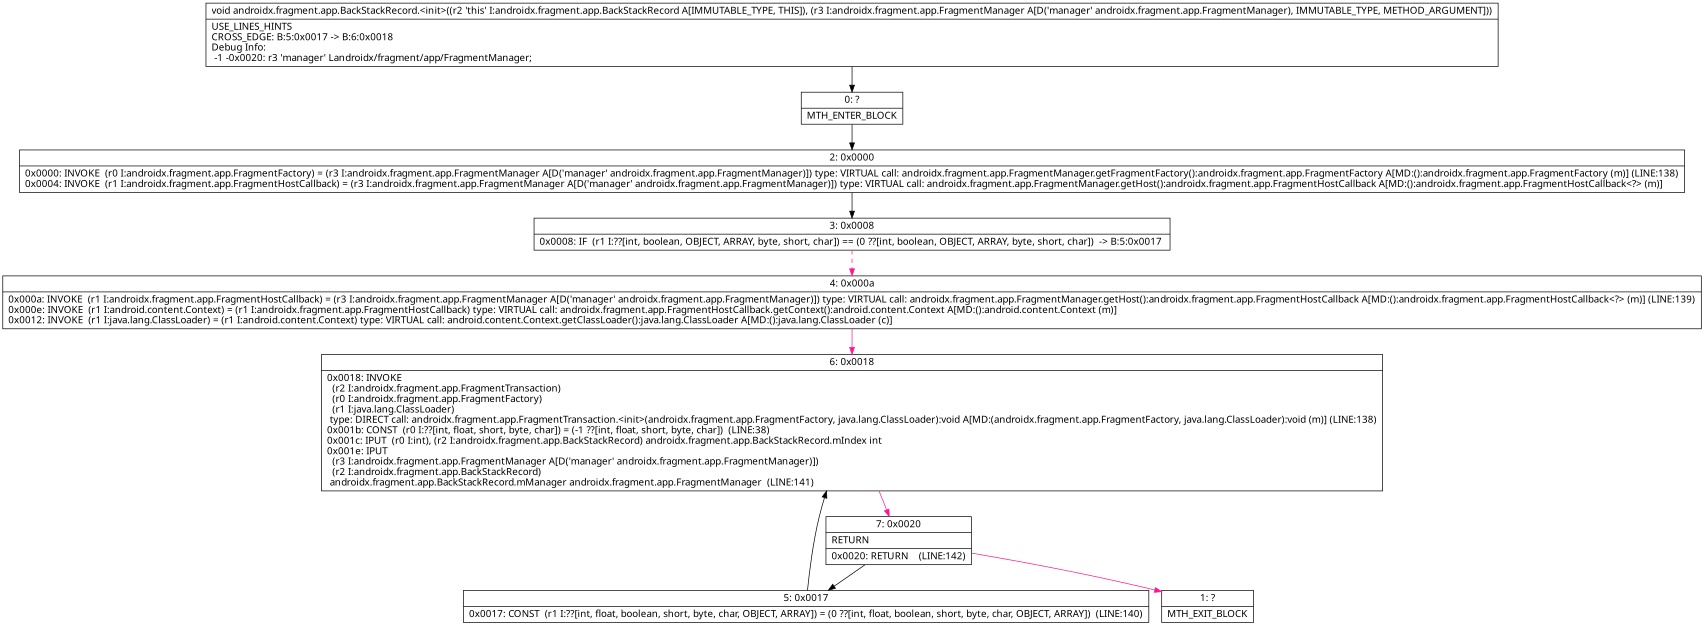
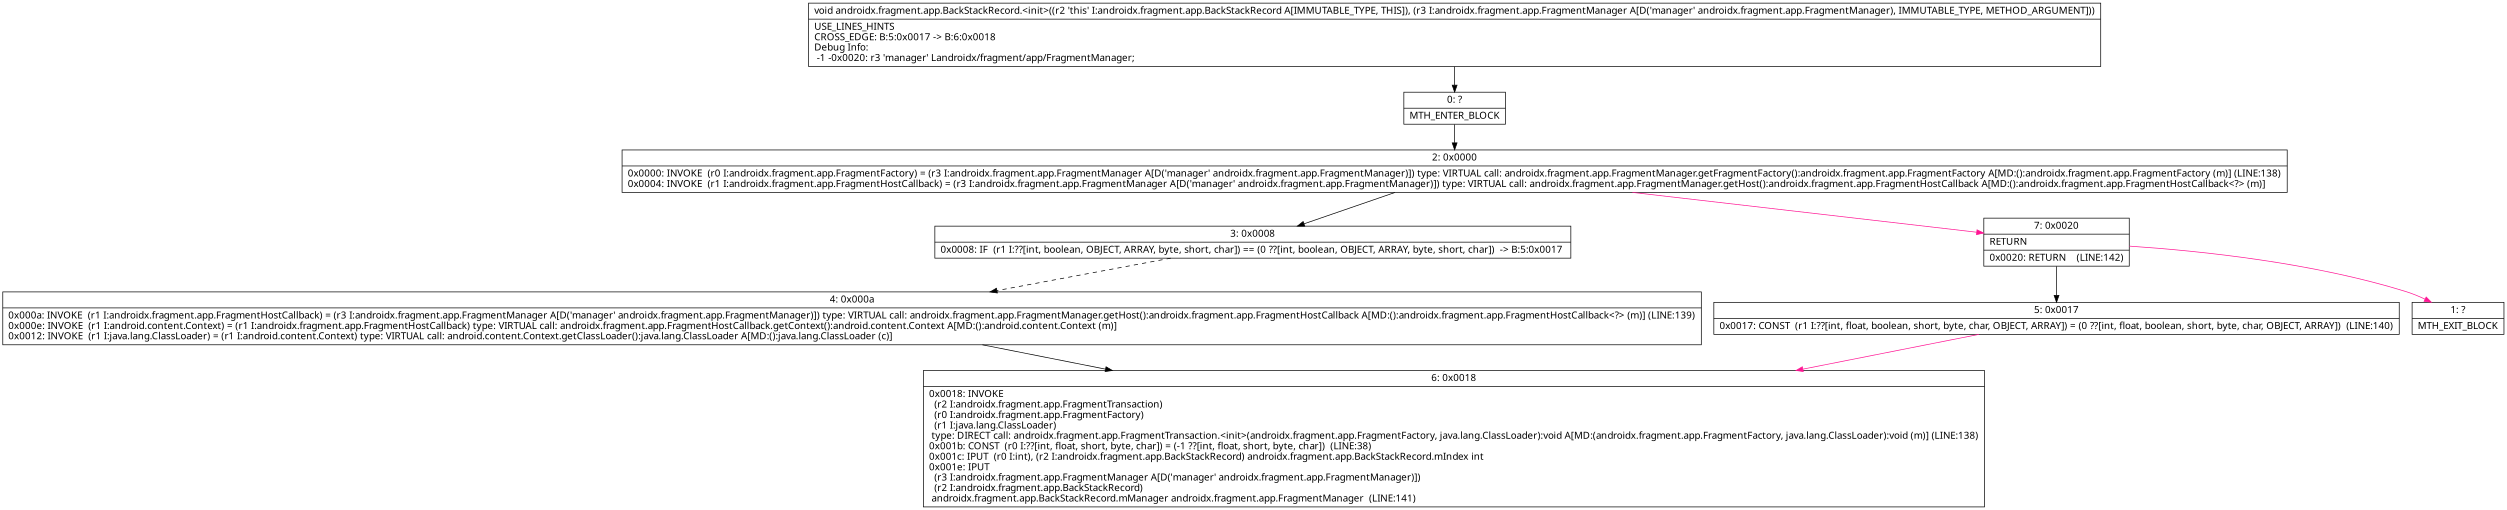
edge "3: 0x0008" -> "4: 0x000a": color deeppink -> black
edge "4: 0x000a" -> "6: 0x0018": color deeppink -> black
edge "6: 0x0018" -> "7: 0x0020": now "2: 0x0000" -> "7: 0x0020"
edge "5: 0x0017" -> "6: 0x0018": color black -> deeppink
